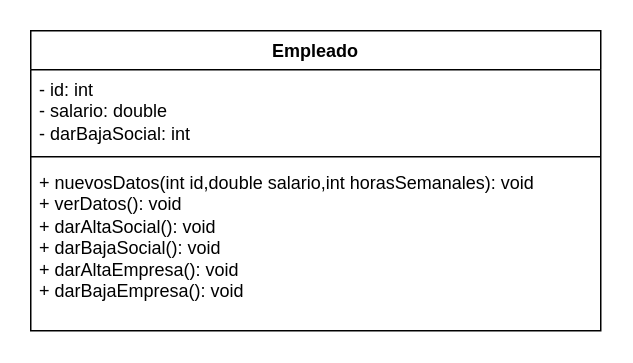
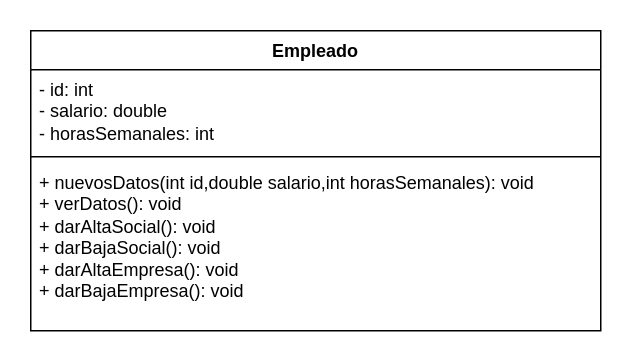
node "- id: int - salario: double - darBajaSocial: int": label "- id: int - salario: double - darBajaSocial: int" -> "- id: int - salario: double - horasSemanales: int"
